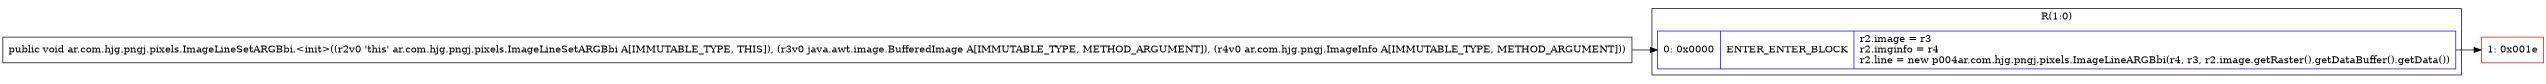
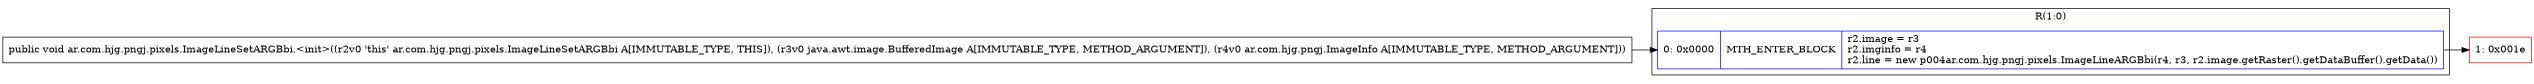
node "0: 0x0000": text "ENTER_ENTER_BLOCK" -> "MTH_ENTER_BLOCK"
